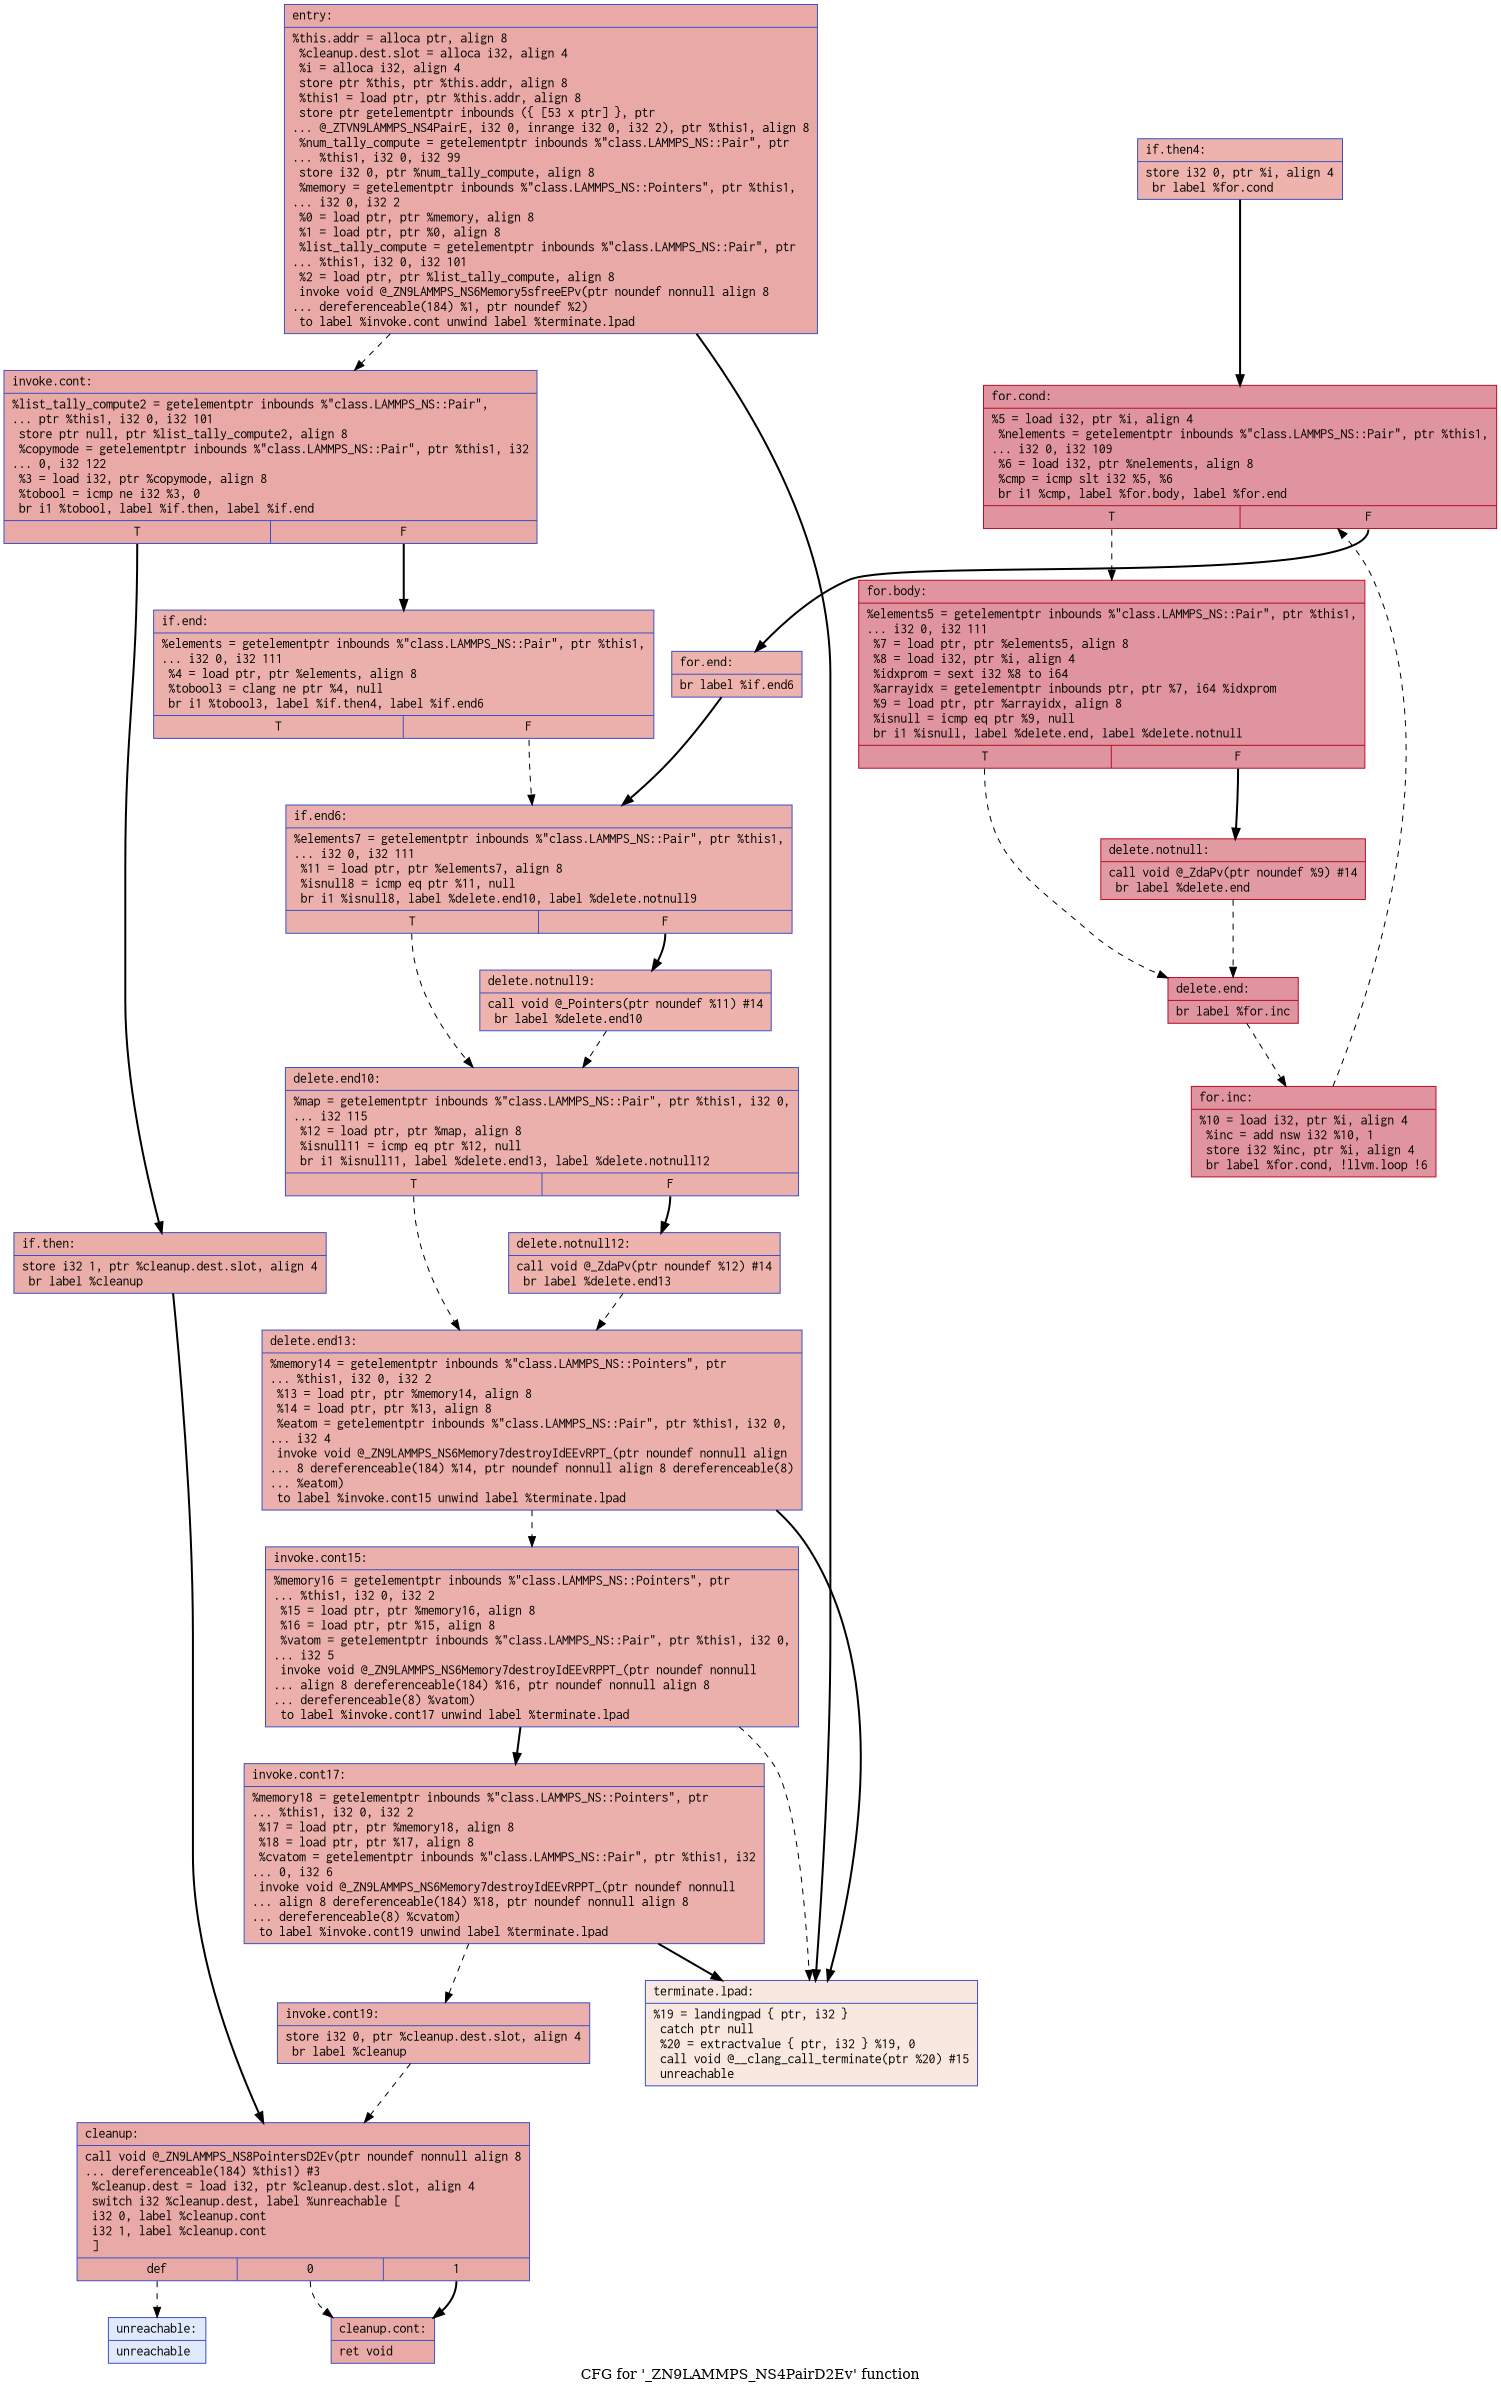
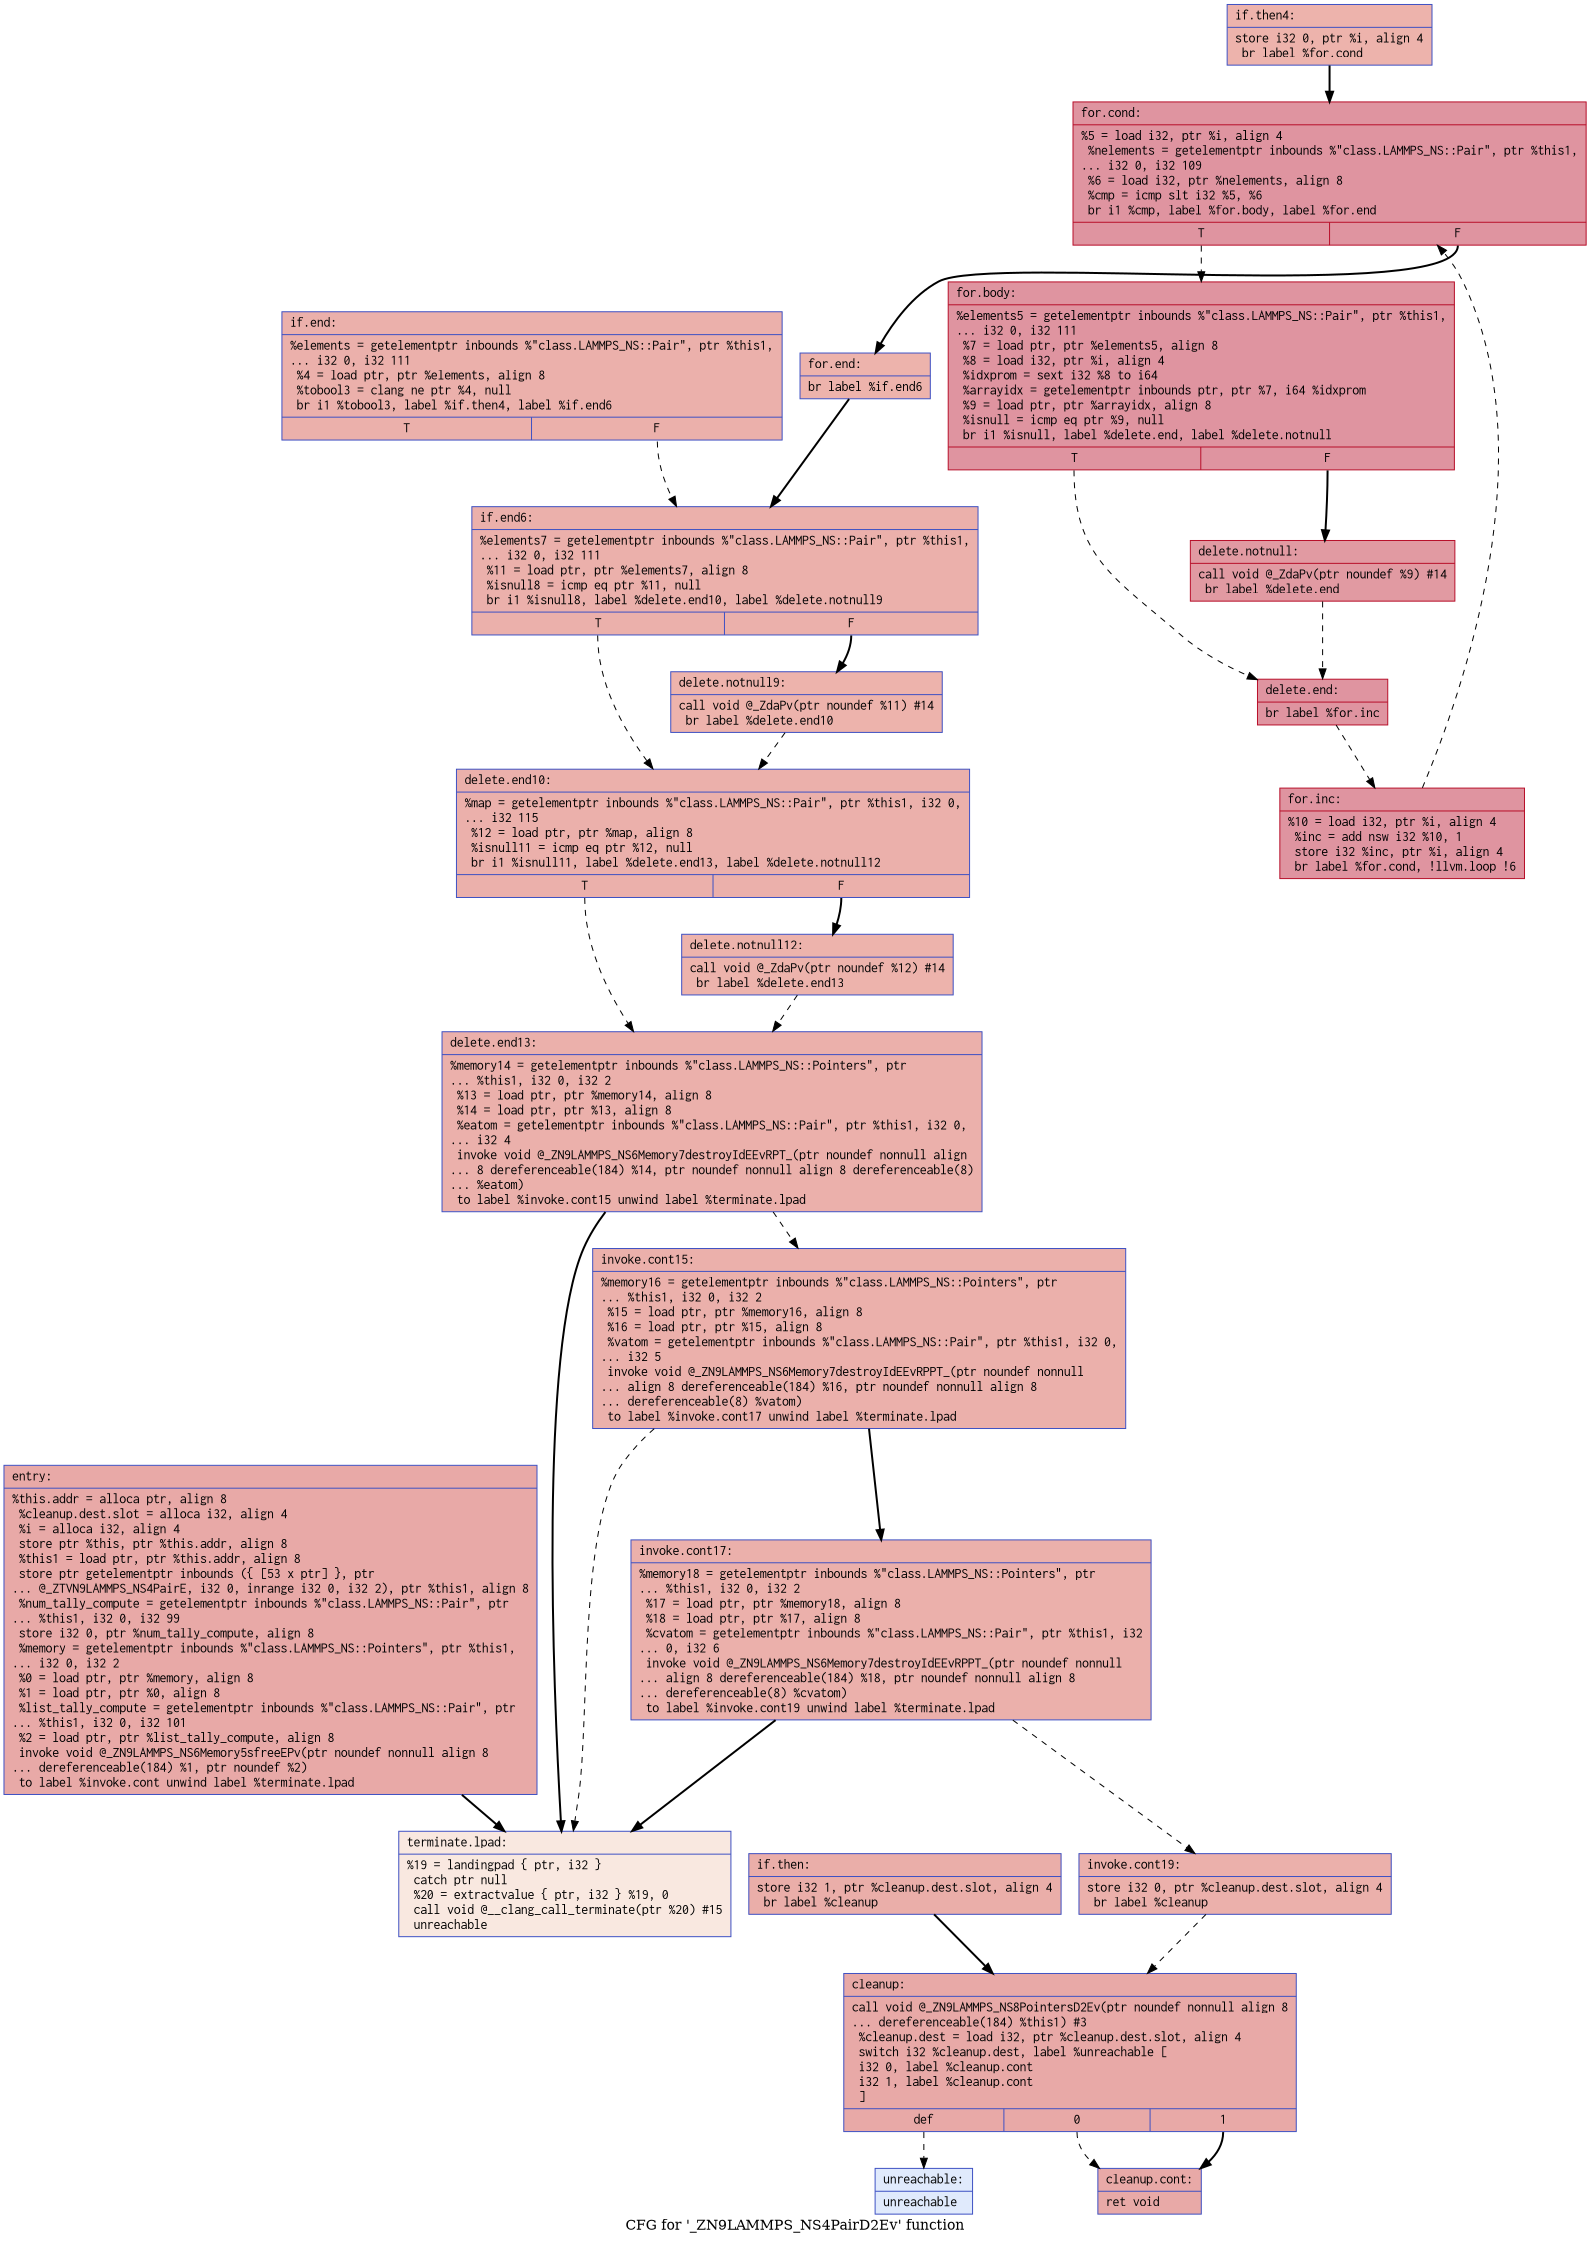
node "invoke.cont:": removed
node "delete.notnull9:": text "call void @_Pointers(ptr noundef %11) #14" -> "call void @_ZdaPv(ptr noundef %11) #14"
